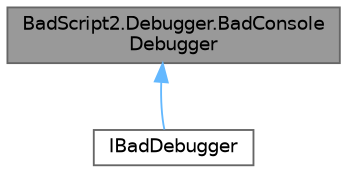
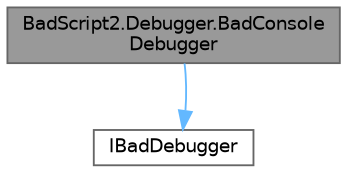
edge "IBadDebugger" -> "BadScript2.Debugger.BadConsole Debugger": reversed
